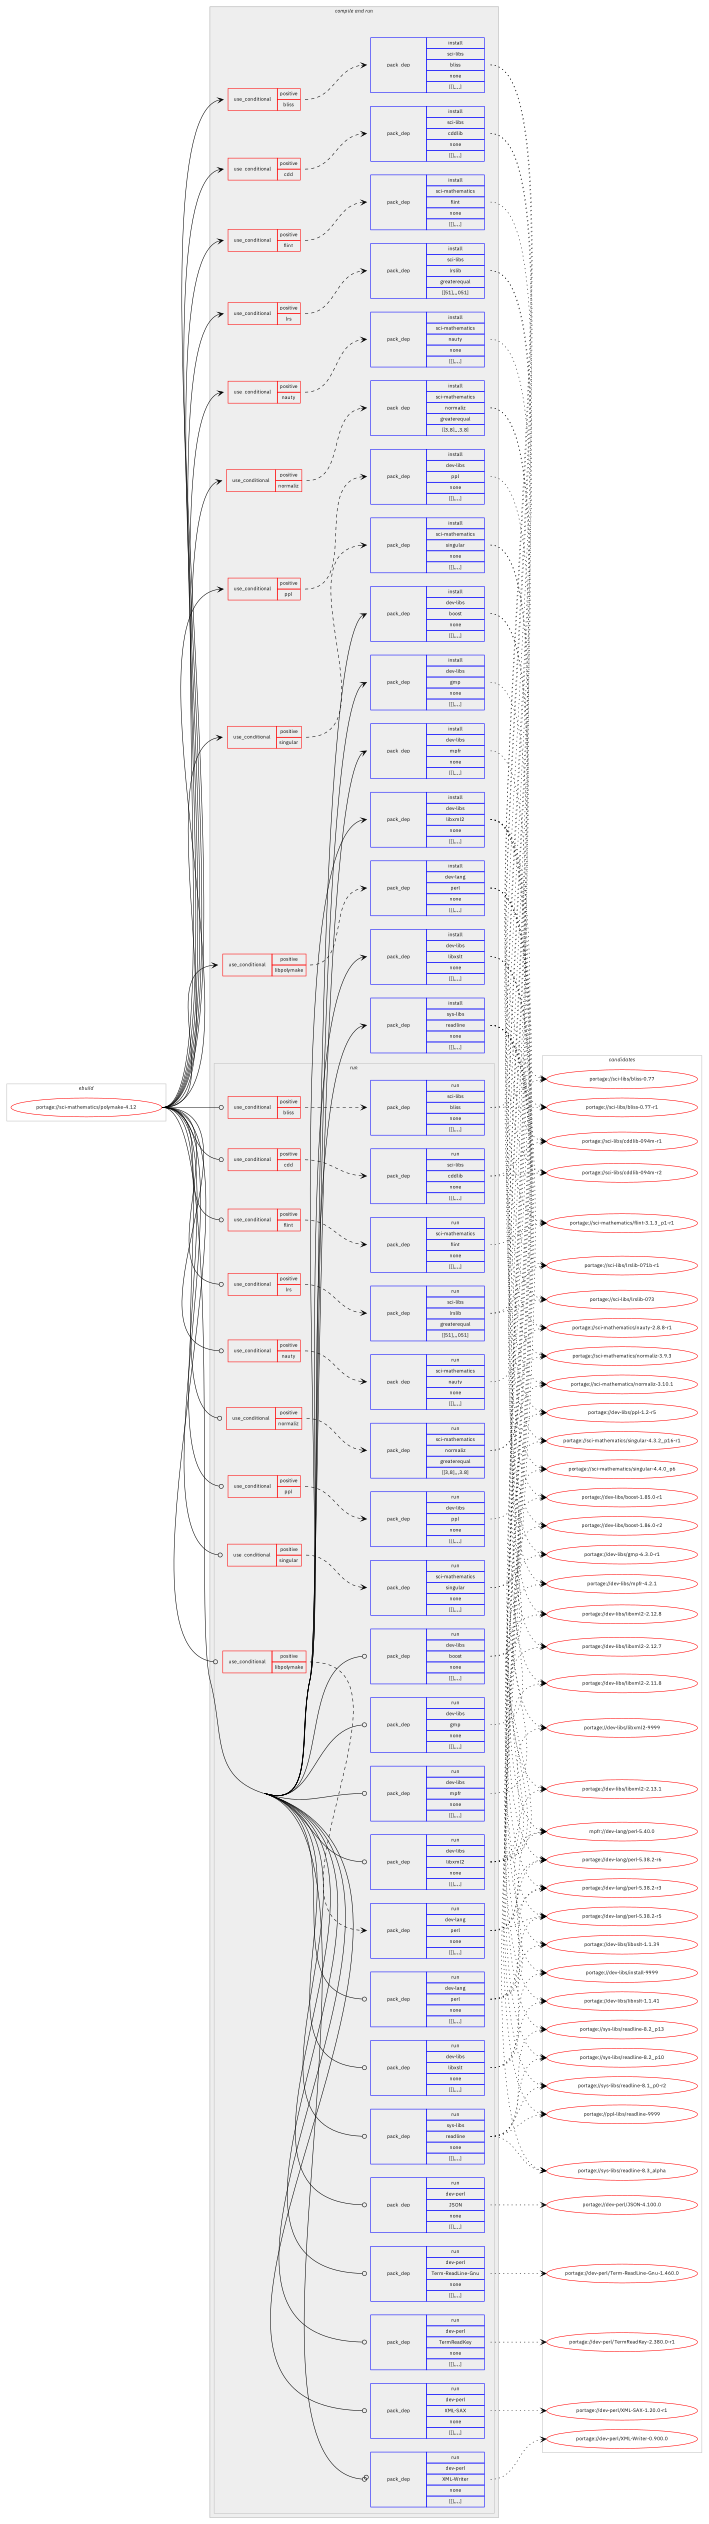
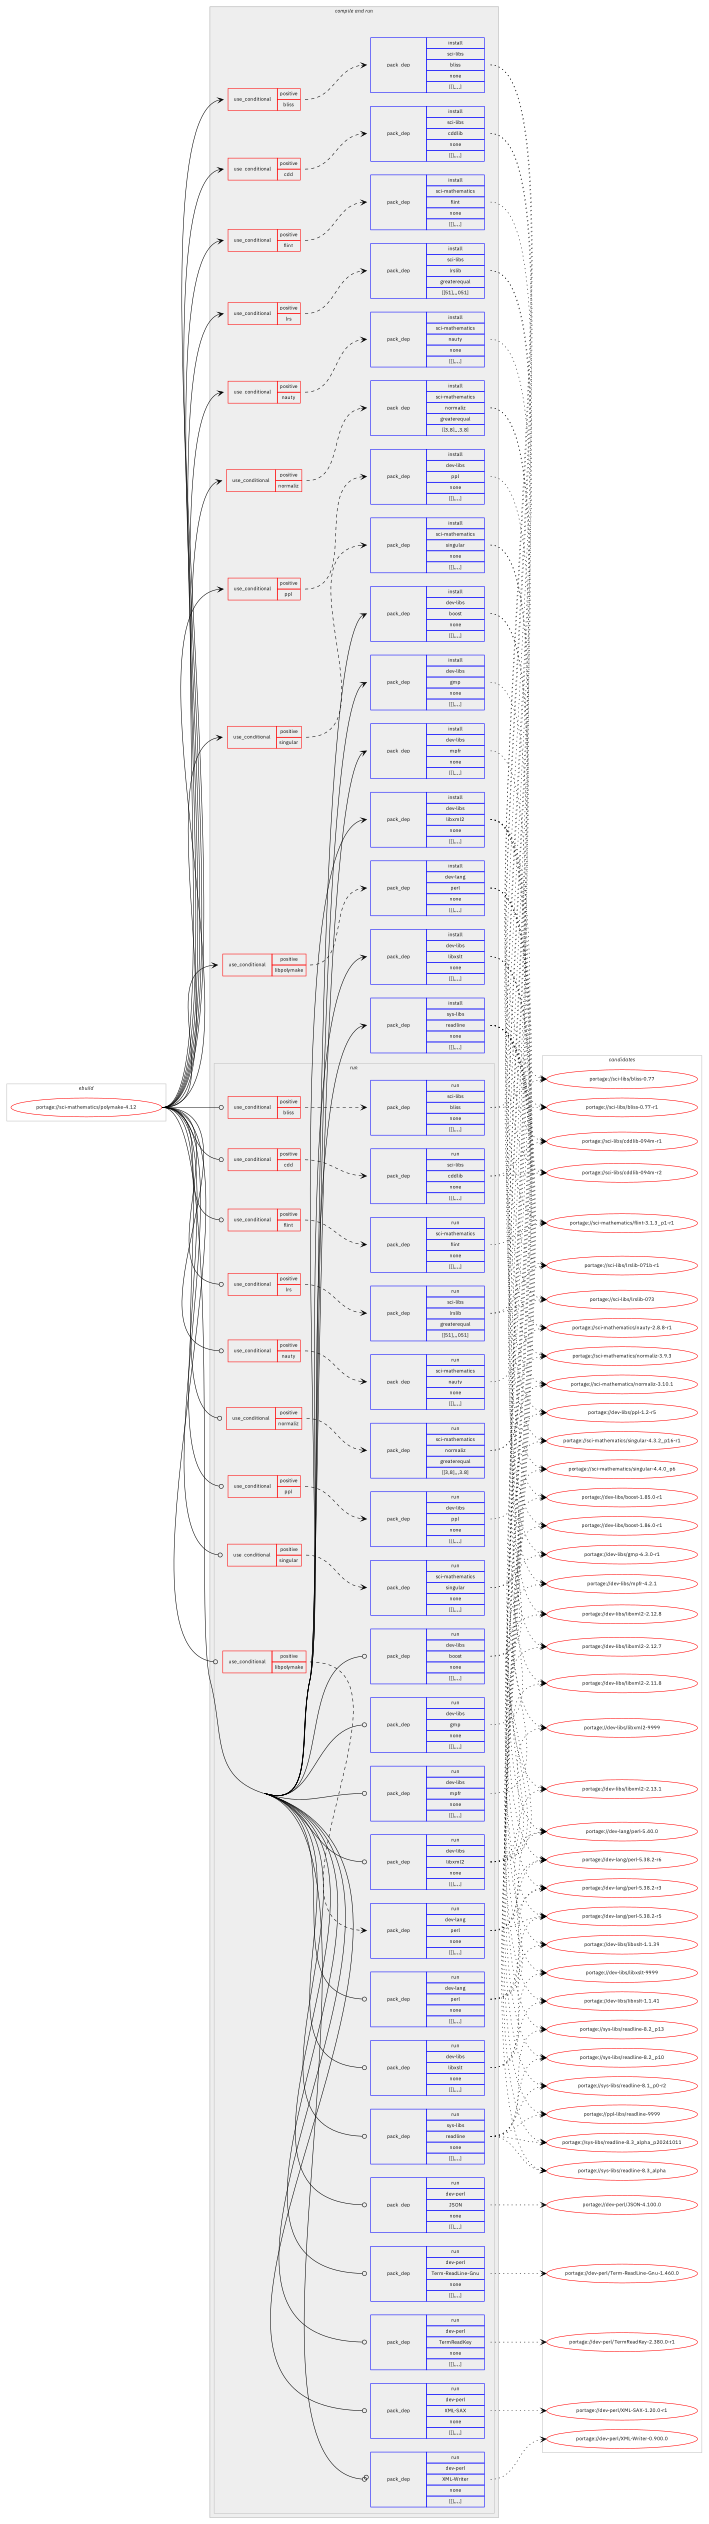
node "portage://dev-libs/boost-1.86.0-r2": label "portage://dev-libs/boost-1.86.0-r2" -> "portage://dev-libs/boost-1.86.0-r1"
node "mpfr://dev-lang/perl-5.40.0": label "mpfr://dev-lang/perl-5.40.0" -> "portage://dev-lang/perl-5.40.0"
node "portage://dev-libs/install-9999": label "portage://dev-libs/install-9999" -> "portage://dev-libs/libxslt-9999"
node "portage://sys-libs/readline-8.3_alpha_p20241011": added
